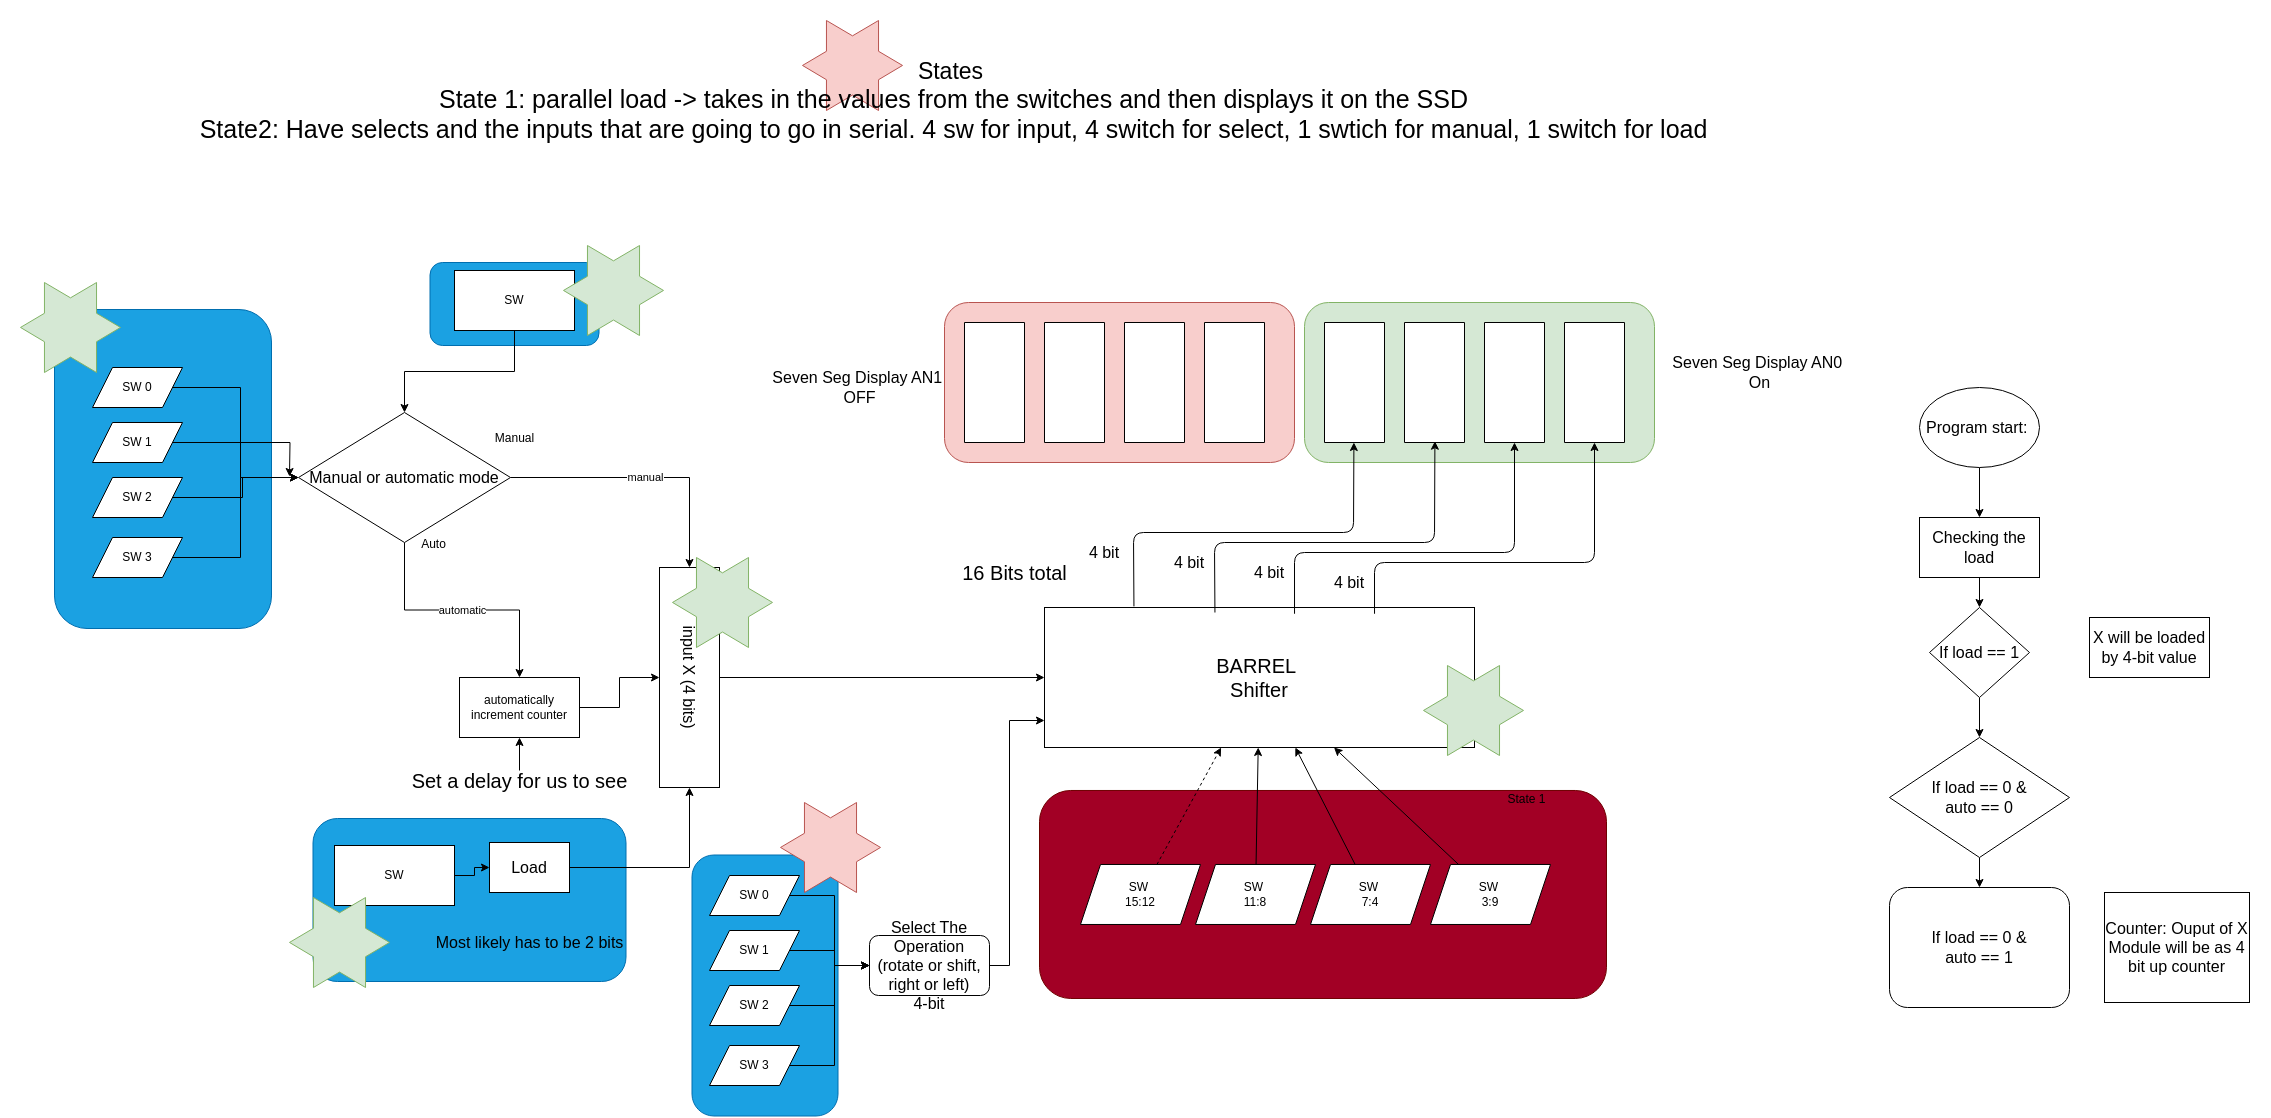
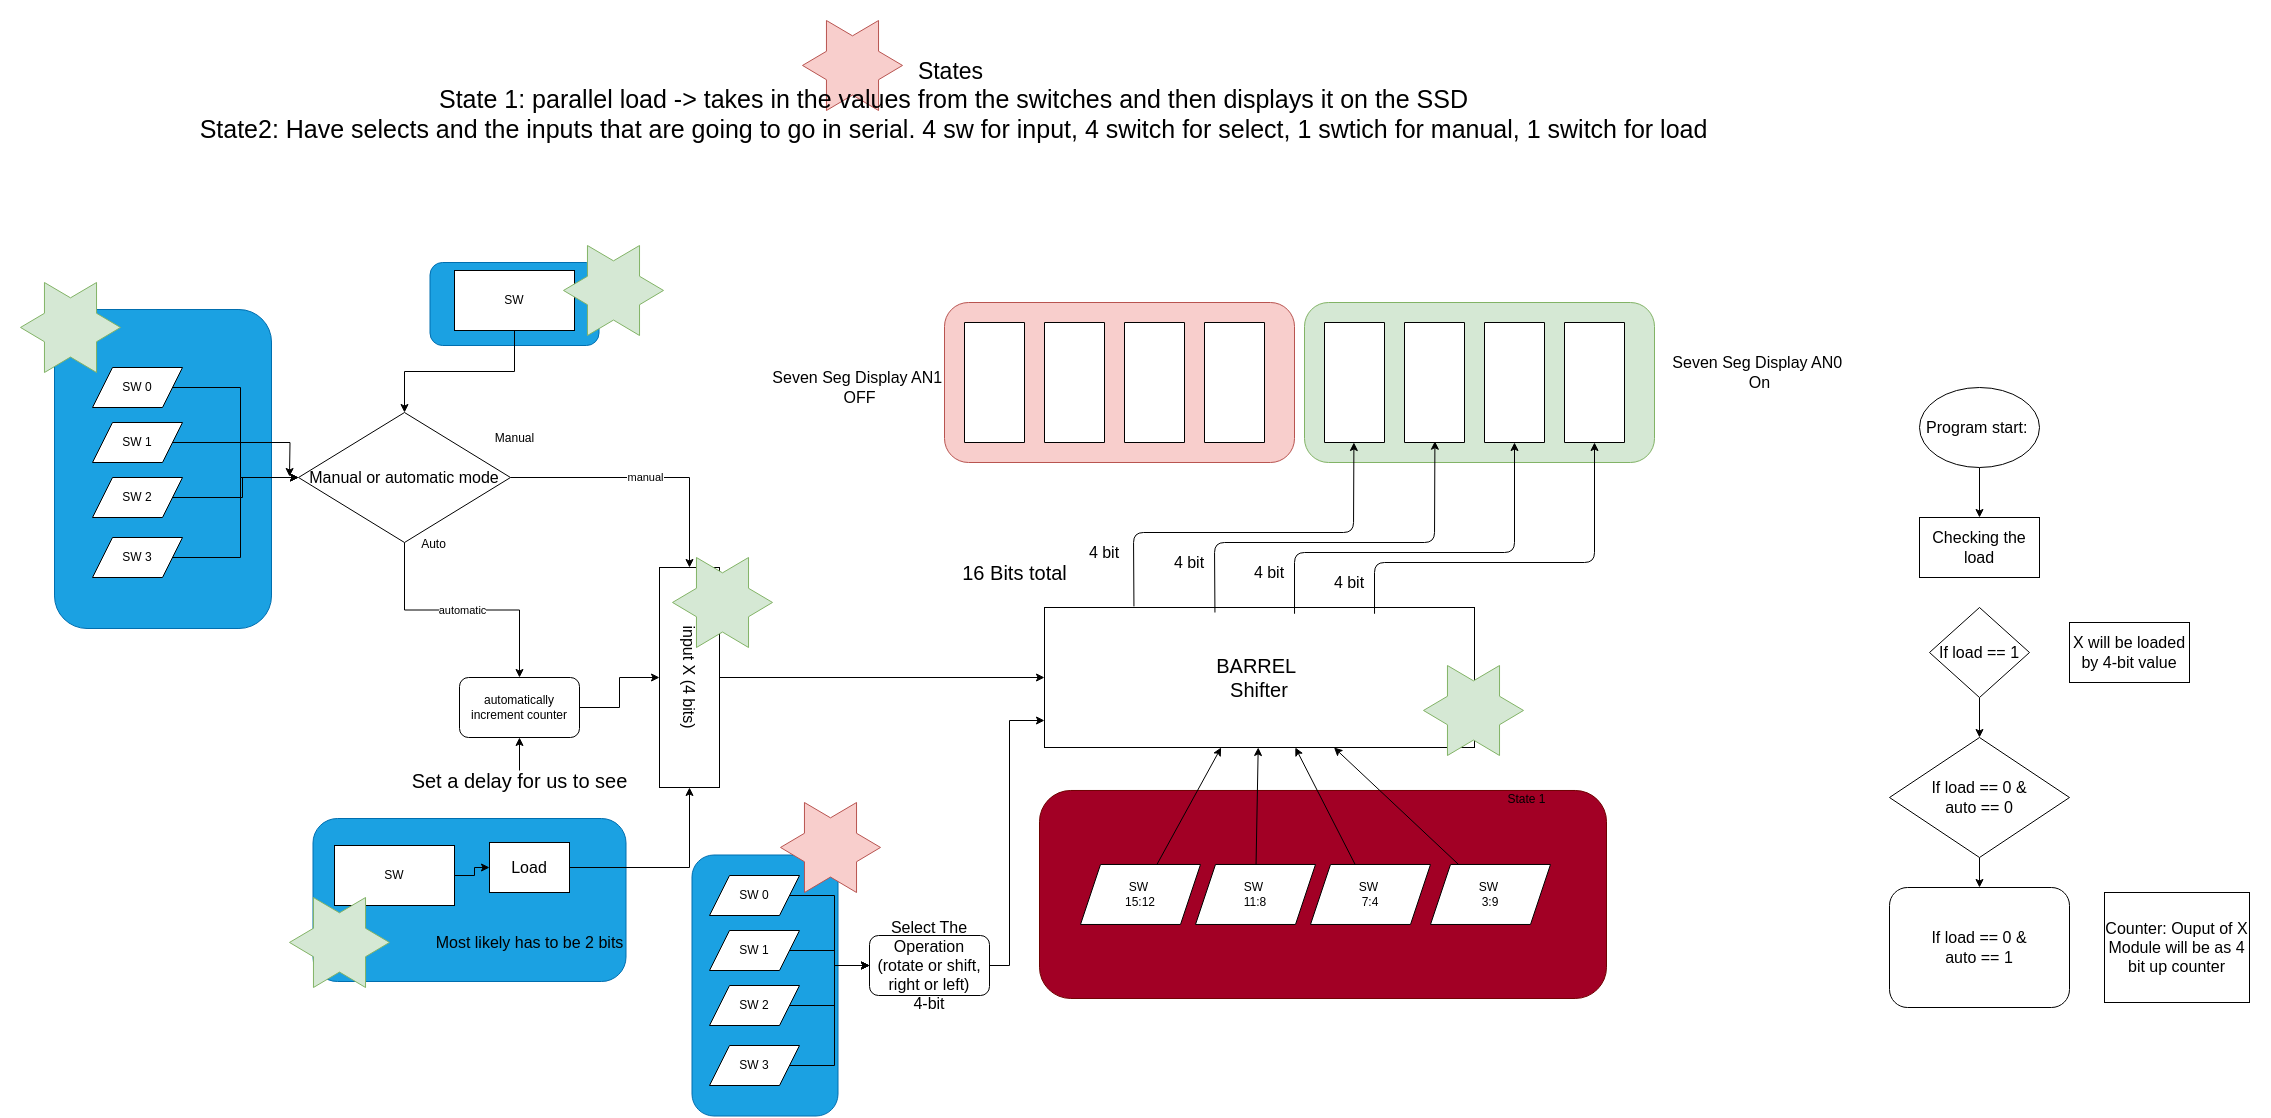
edge "Checking the load" -> "If load == 1": removed
node "X will be loaded by 4-bit value": moved (2150, 648) -> (2130, 653)
node "automatically increment counter": shape rectangle -> rounded rectangle
edge "SW 15:12" -> "BARREL Shifter": style dashed -> solid
